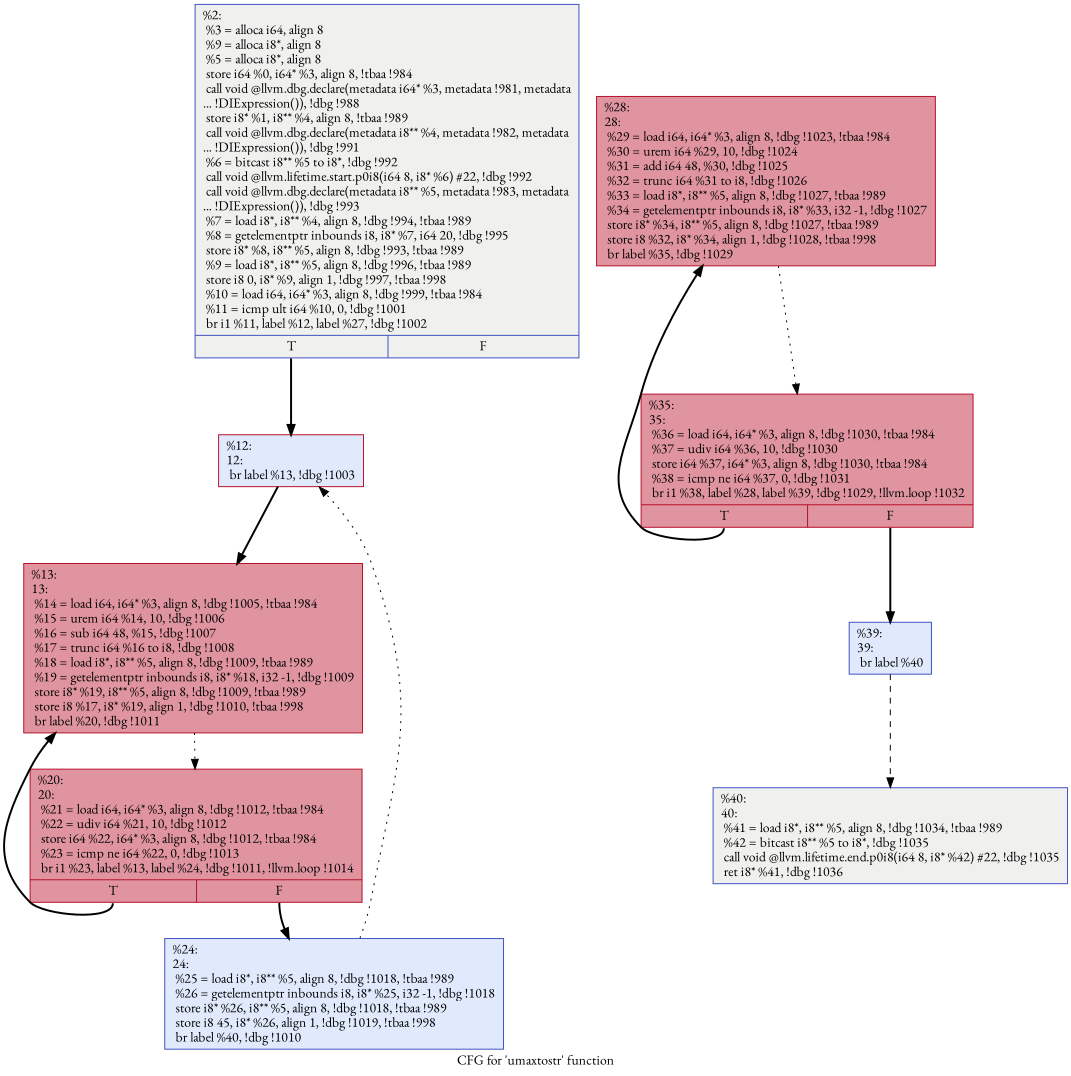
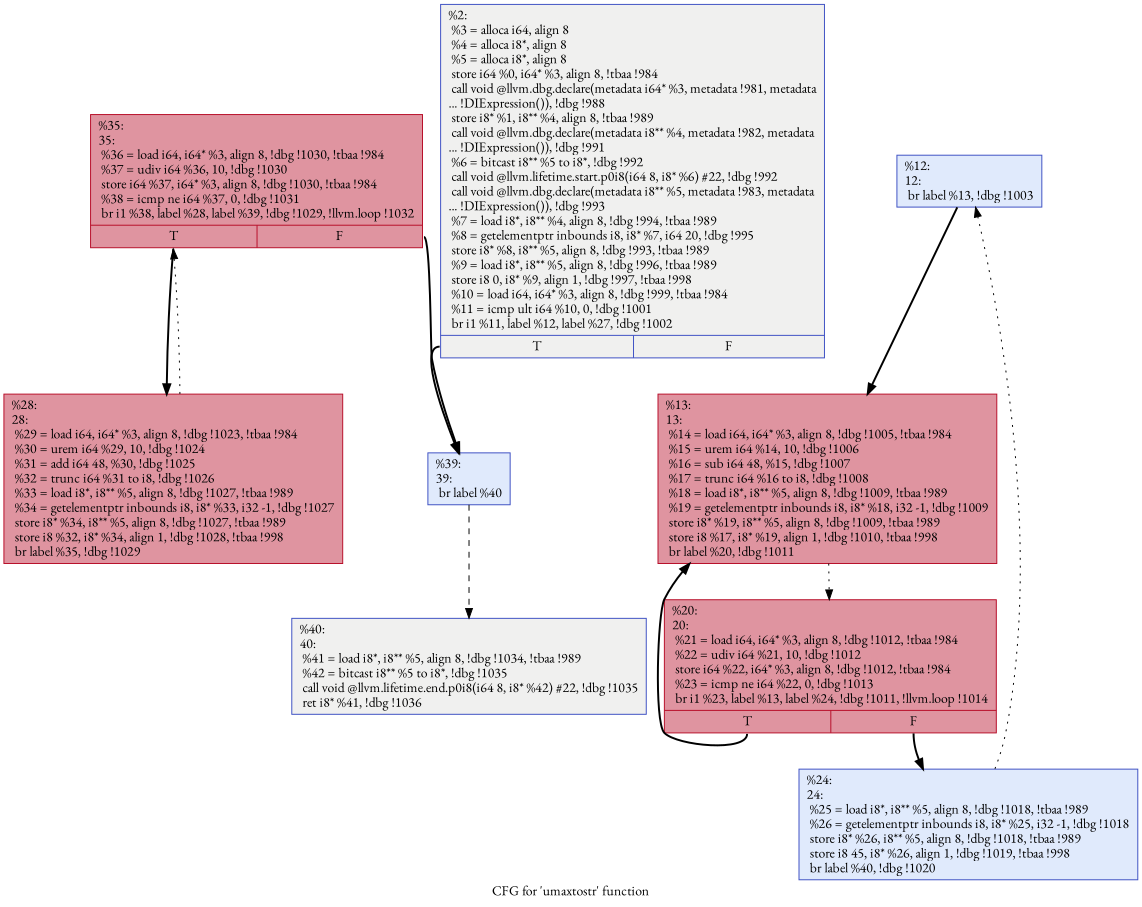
node "%2:": text "%9 = alloca i8*, align 8" -> "%4 = alloca i8*, align 8"
edge "%2:" -> "%12:": now "%2:" -> "%39:"
node "%12:": color #b70d28ff -> #3d50c3ff
node "%24:": text "br label %40, !dbg !1010" -> "br label %40, !dbg !1020"
